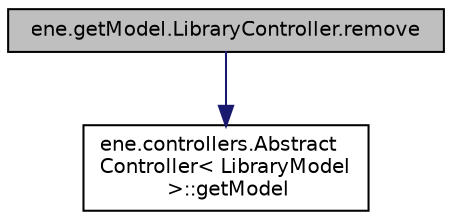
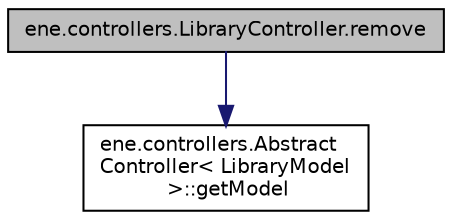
node "ene.getModel.LibraryController.remove": label "ene.getModel.LibraryController.remove" -> "ene.controllers.LibraryController.remove"
